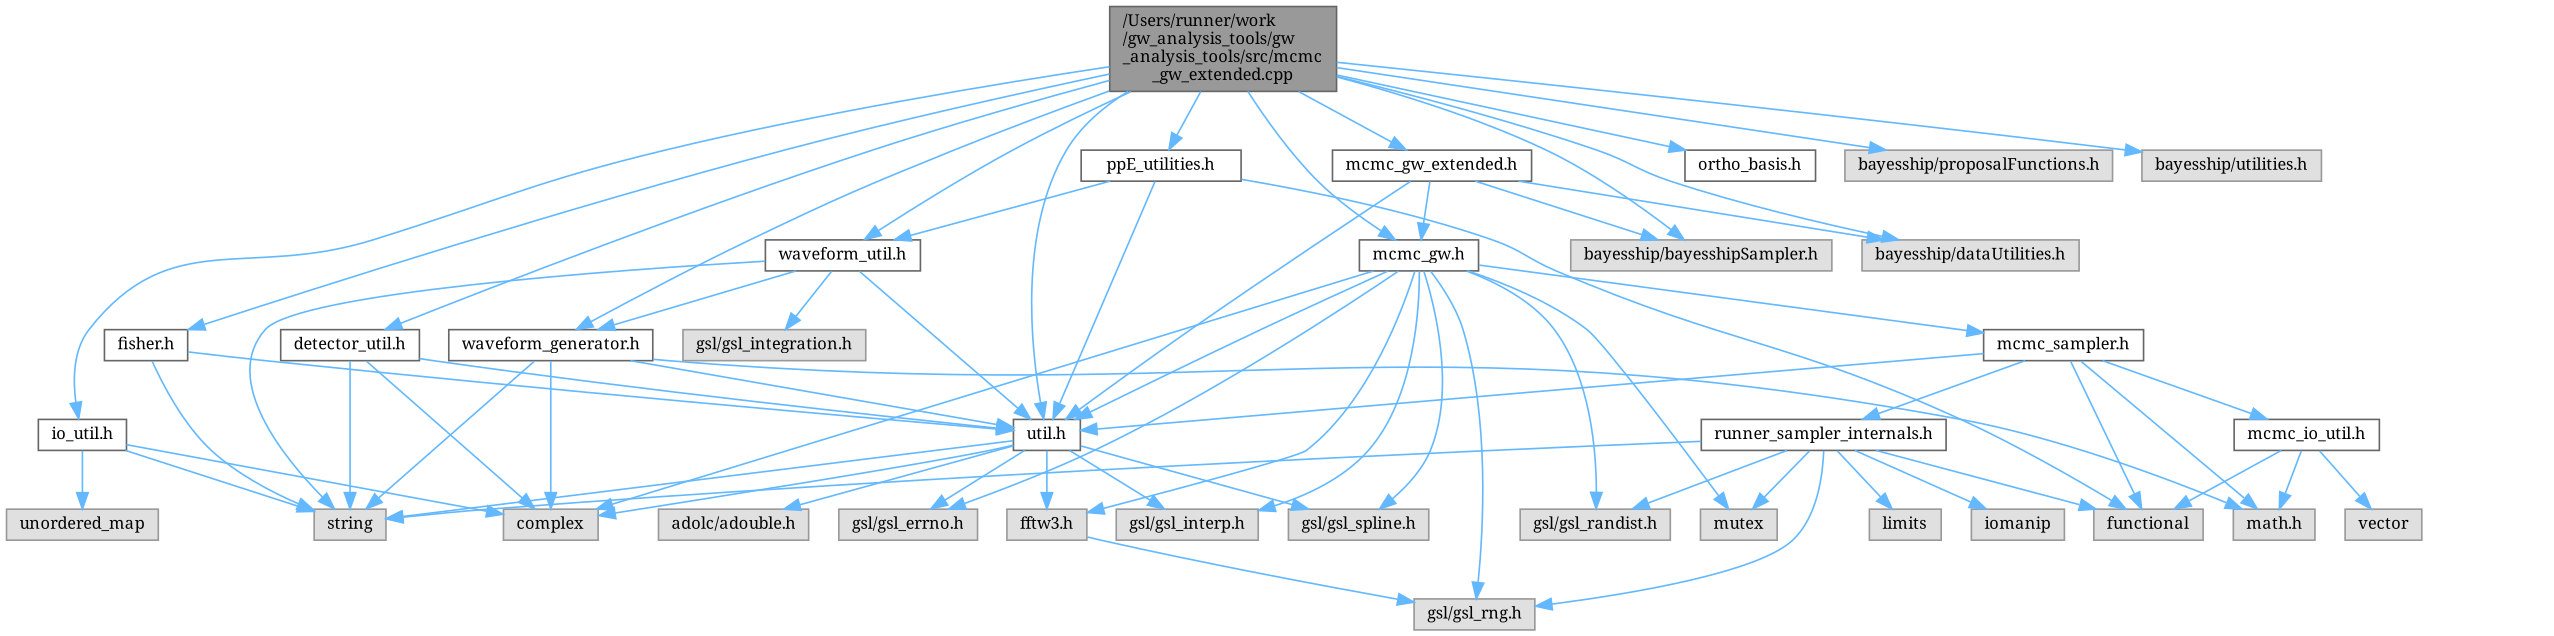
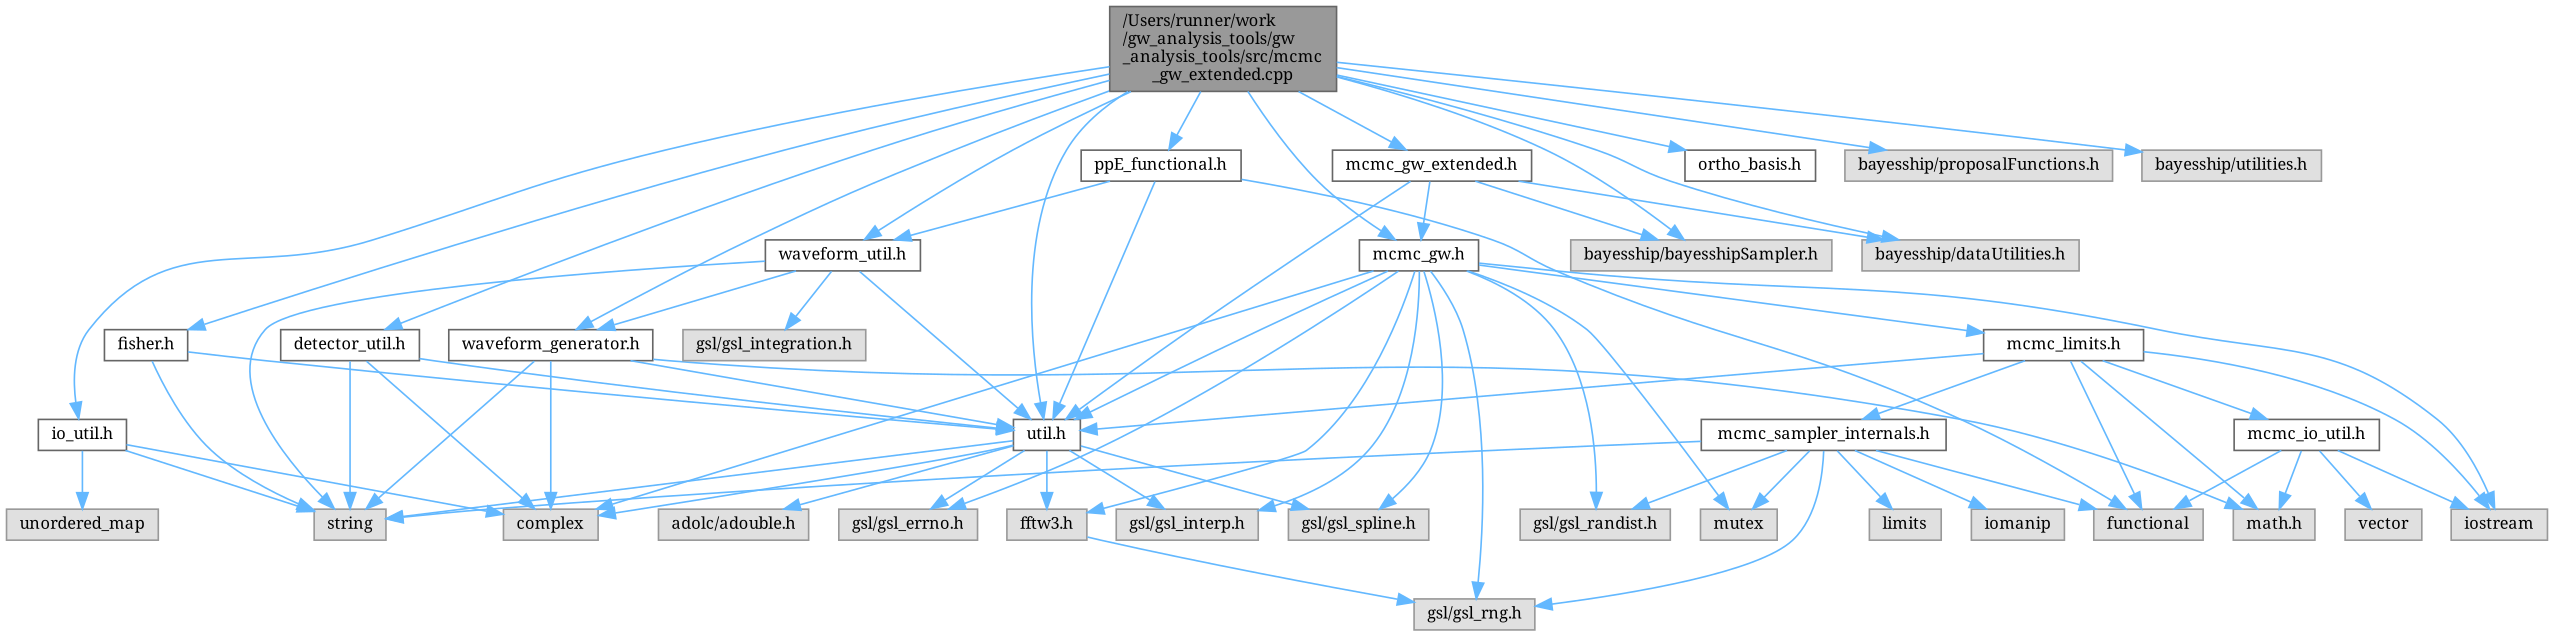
node "ppE_utilities.h": label "ppE_utilities.h" -> "ppE_functional.h"
node "mcmc_sampler.h": label "mcmc_sampler.h" -> "mcmc_limits.h"
node "runner_sampler_internals.h": label "runner_sampler_internals.h" -> "mcmc_sampler_internals.h"
node "iostream": added
